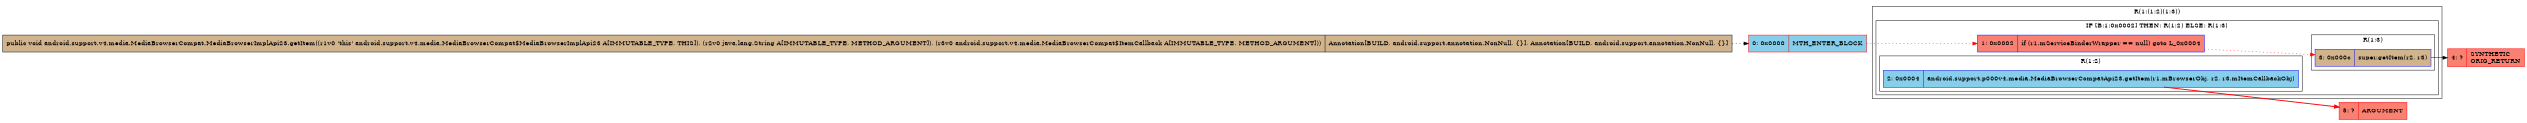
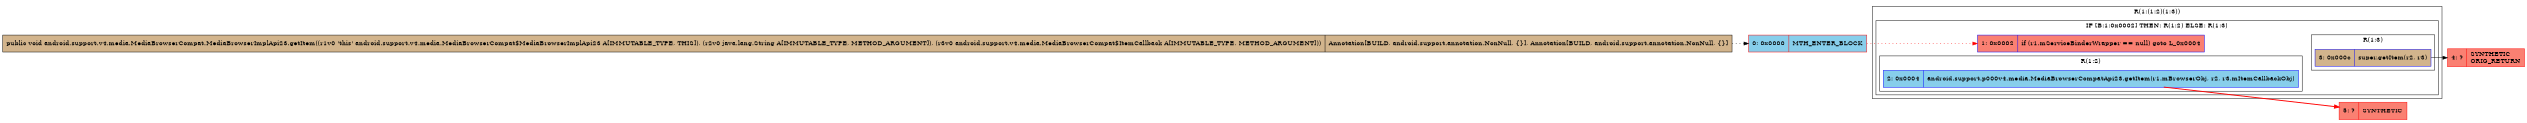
edge "1: 0x0002" -> "3: 0x000c": removed
node "5: ?": text "ARGUMENT" -> "SYNTHETIC"
